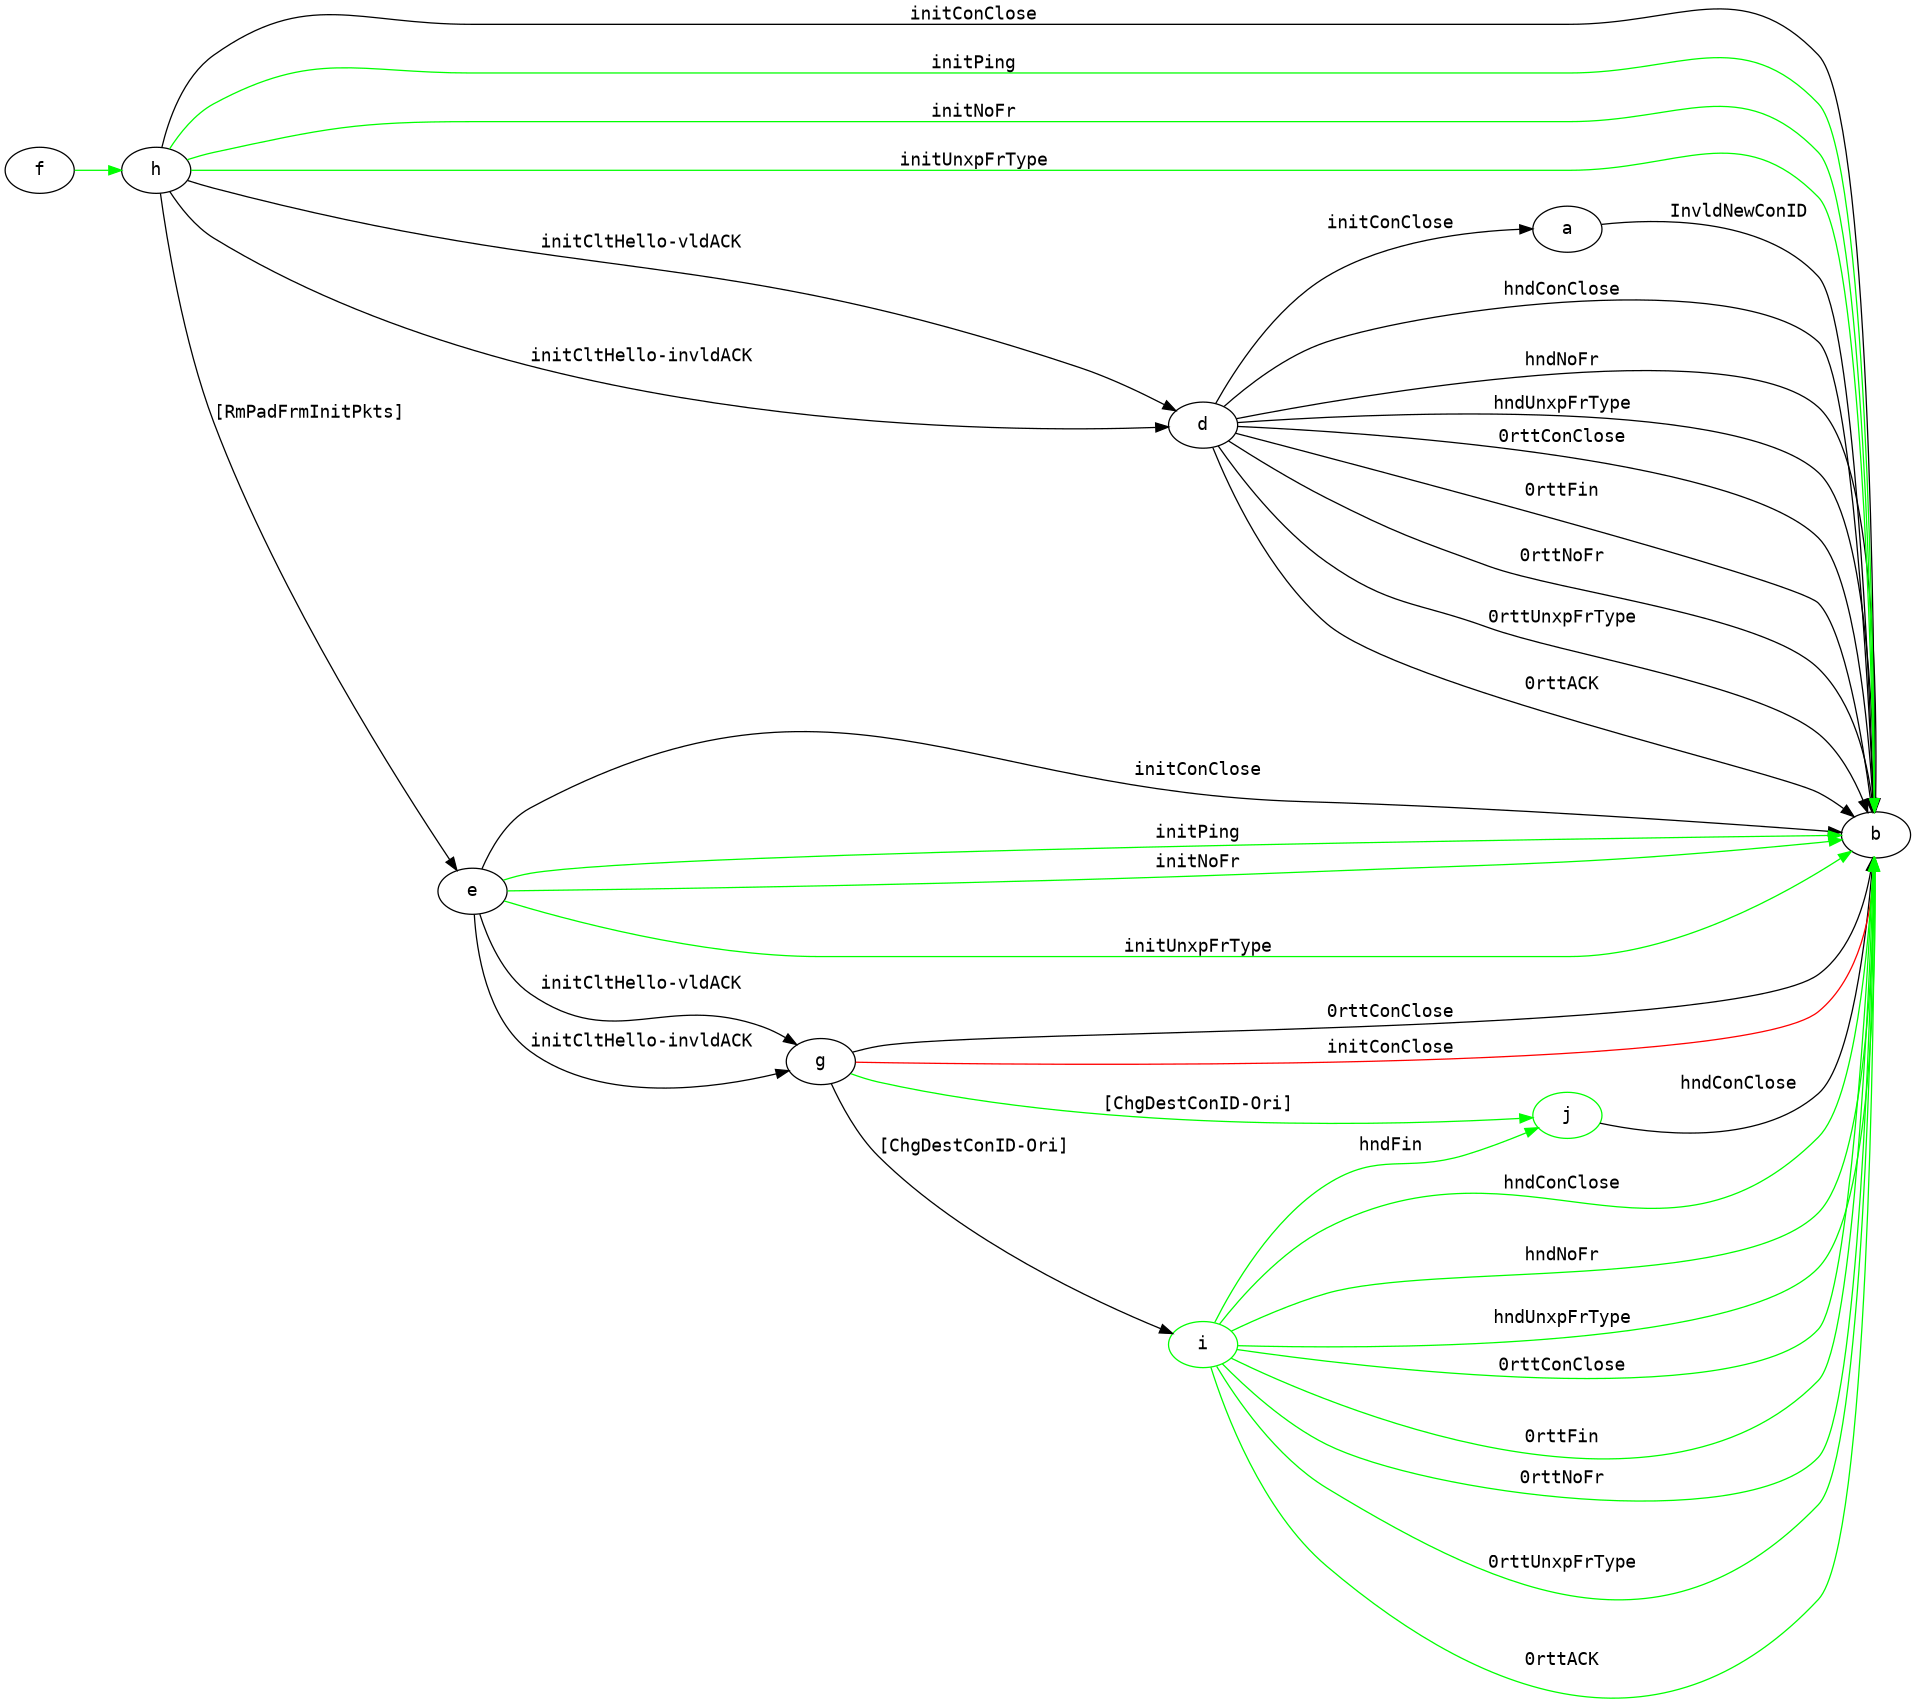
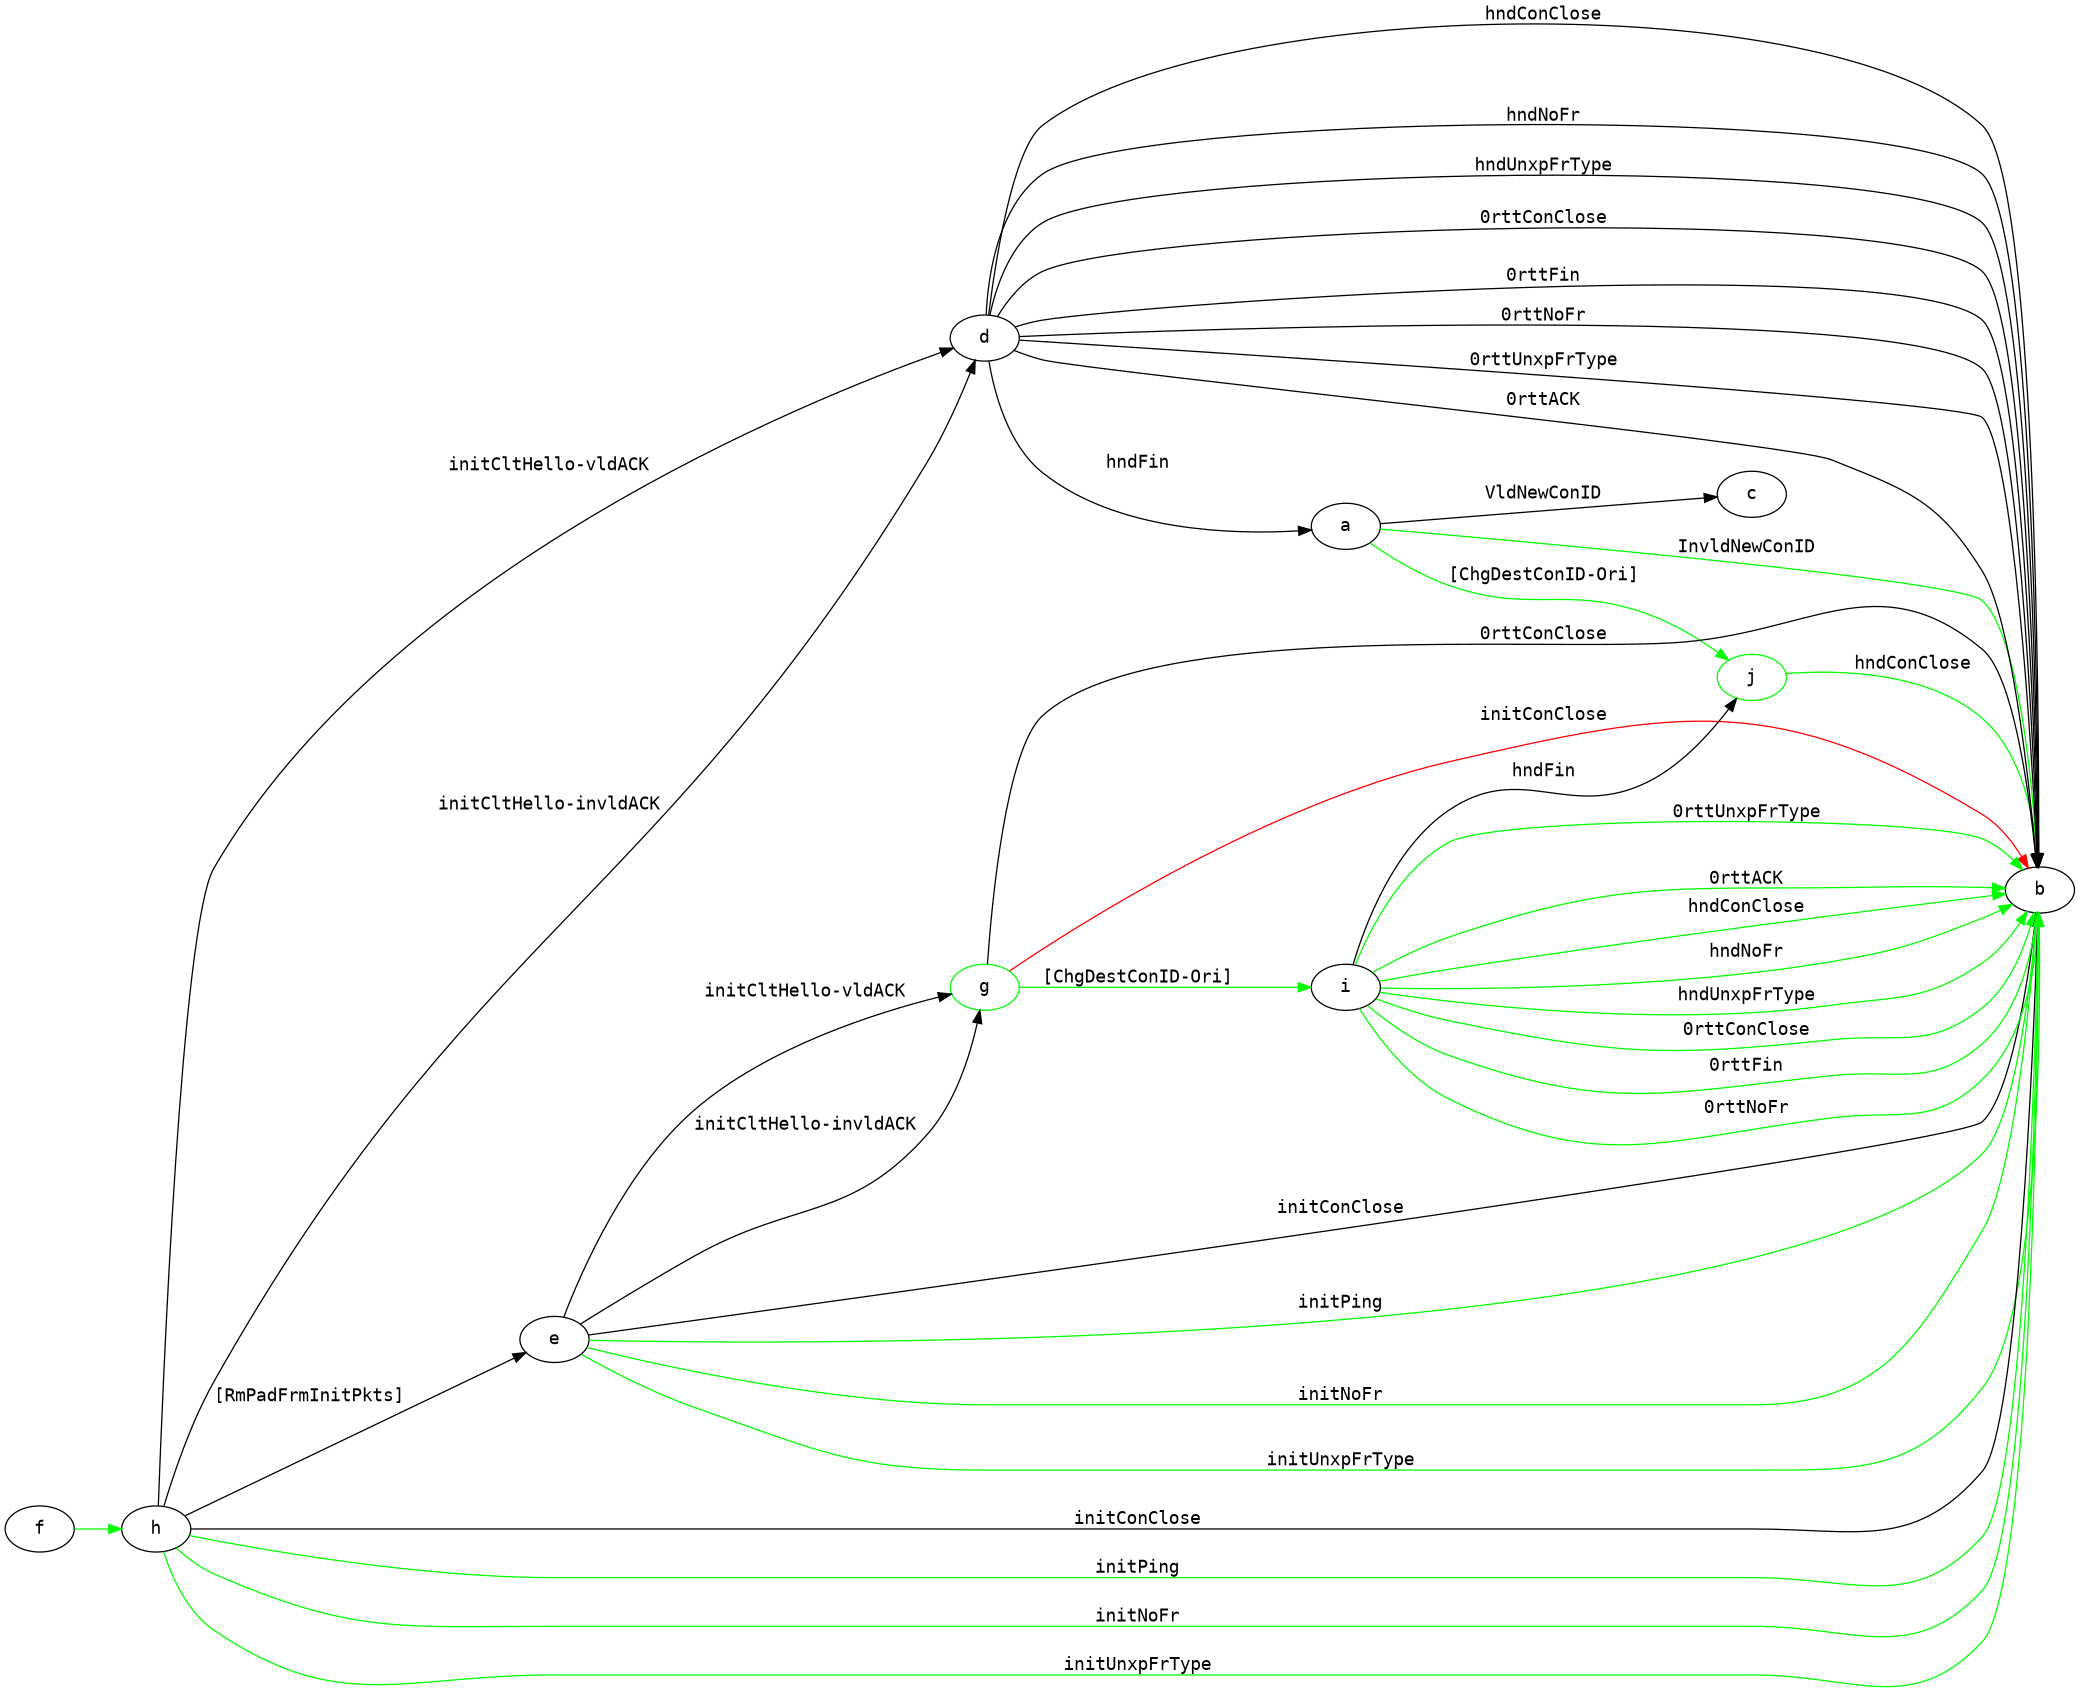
edge "d" -> "a": label "initConClose " -> "hndFin "
edge "a" -> "b": color black -> green
node "c": added
node "g": color black -> green
edge "j" -> "b": color black -> green
edge "g" -> "j": now "a" -> "j"
edge "i" -> "j": color green -> black
edge "g" -> "i": color black -> green
node "i": color green -> black
